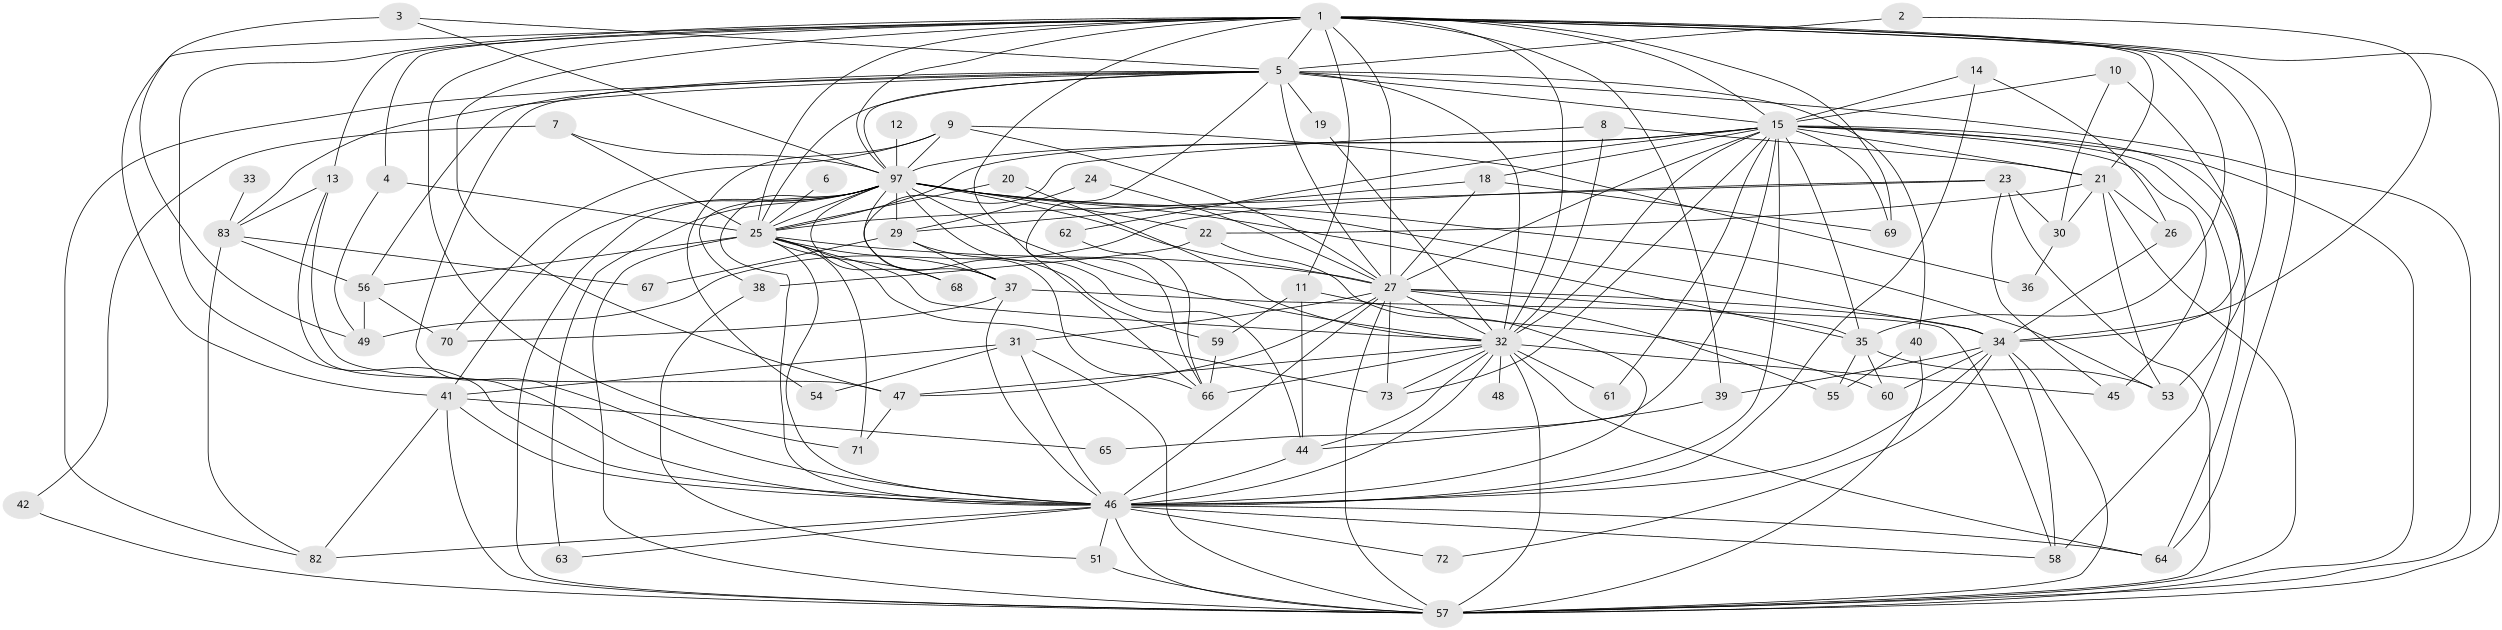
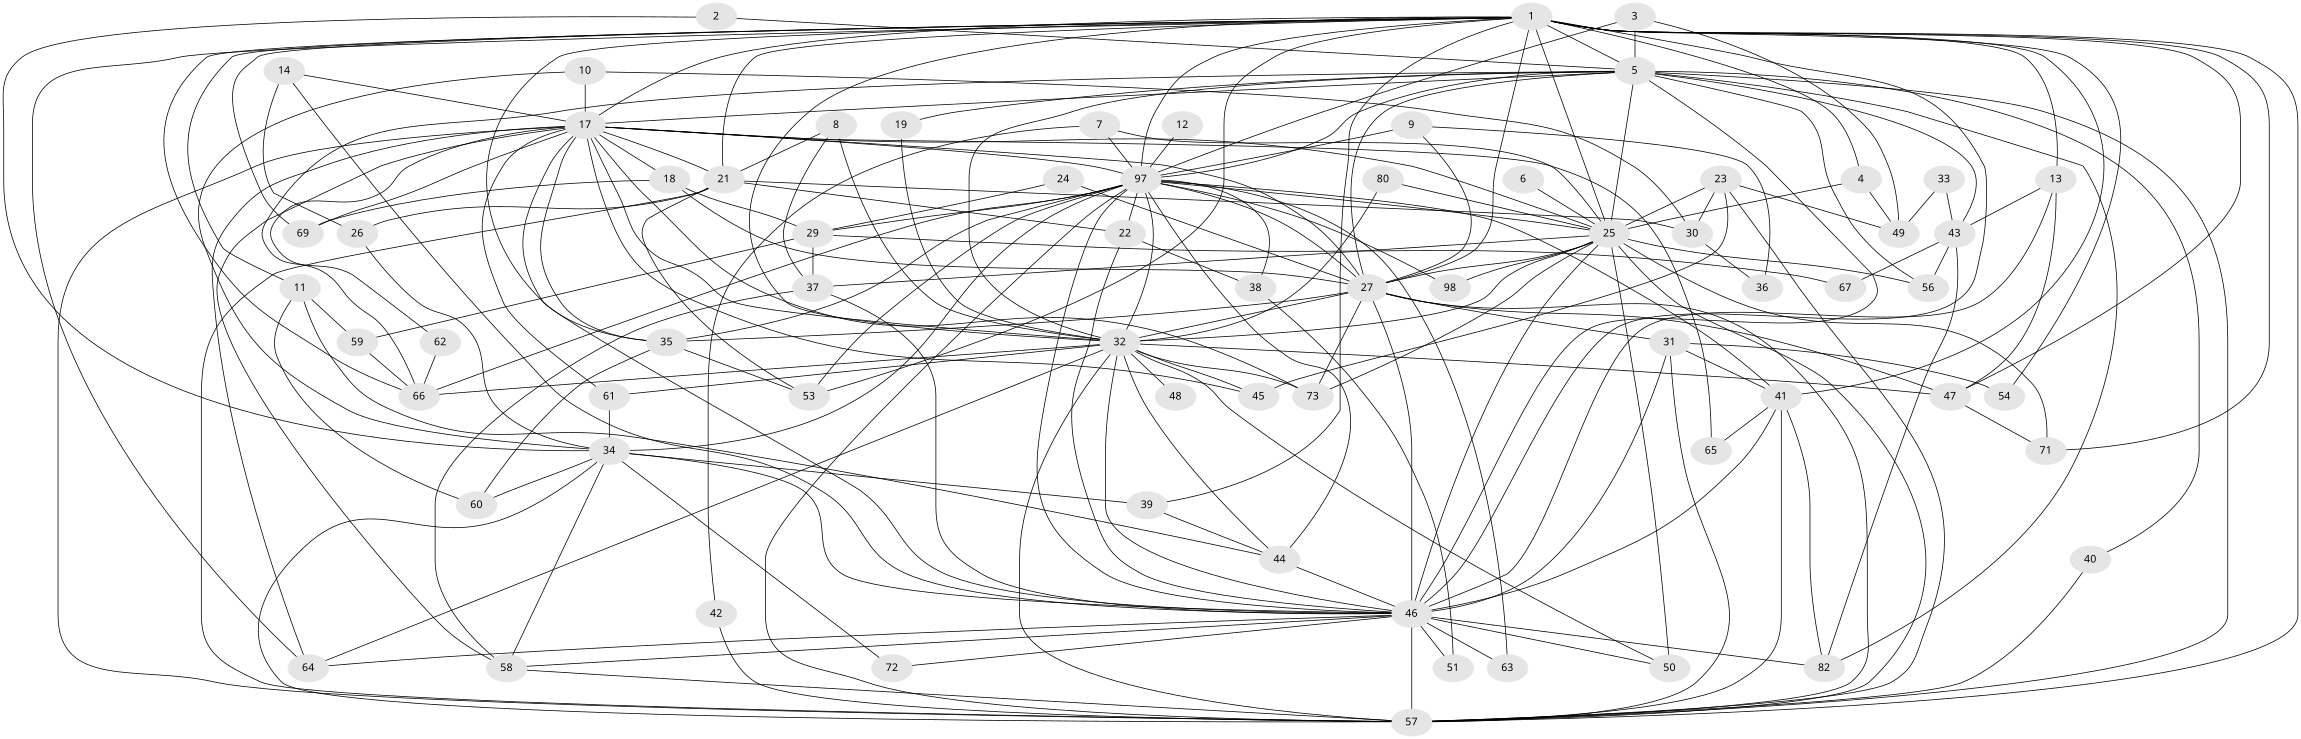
node "15": label "15" -> "17"
node "20": label "20" -> "80"
edge "9" -- "54": now "1" -- "54"
node "83": label "83" -> "43"
node "68": label "68" -> "98"
edge "27" -- "34": now "61" -- "34"
edge "56" -- "49": now "33" -- "49"
node "70": removed
node "55": removed
edge "51" -- "57": now "58" -- "57"
node "50": added
